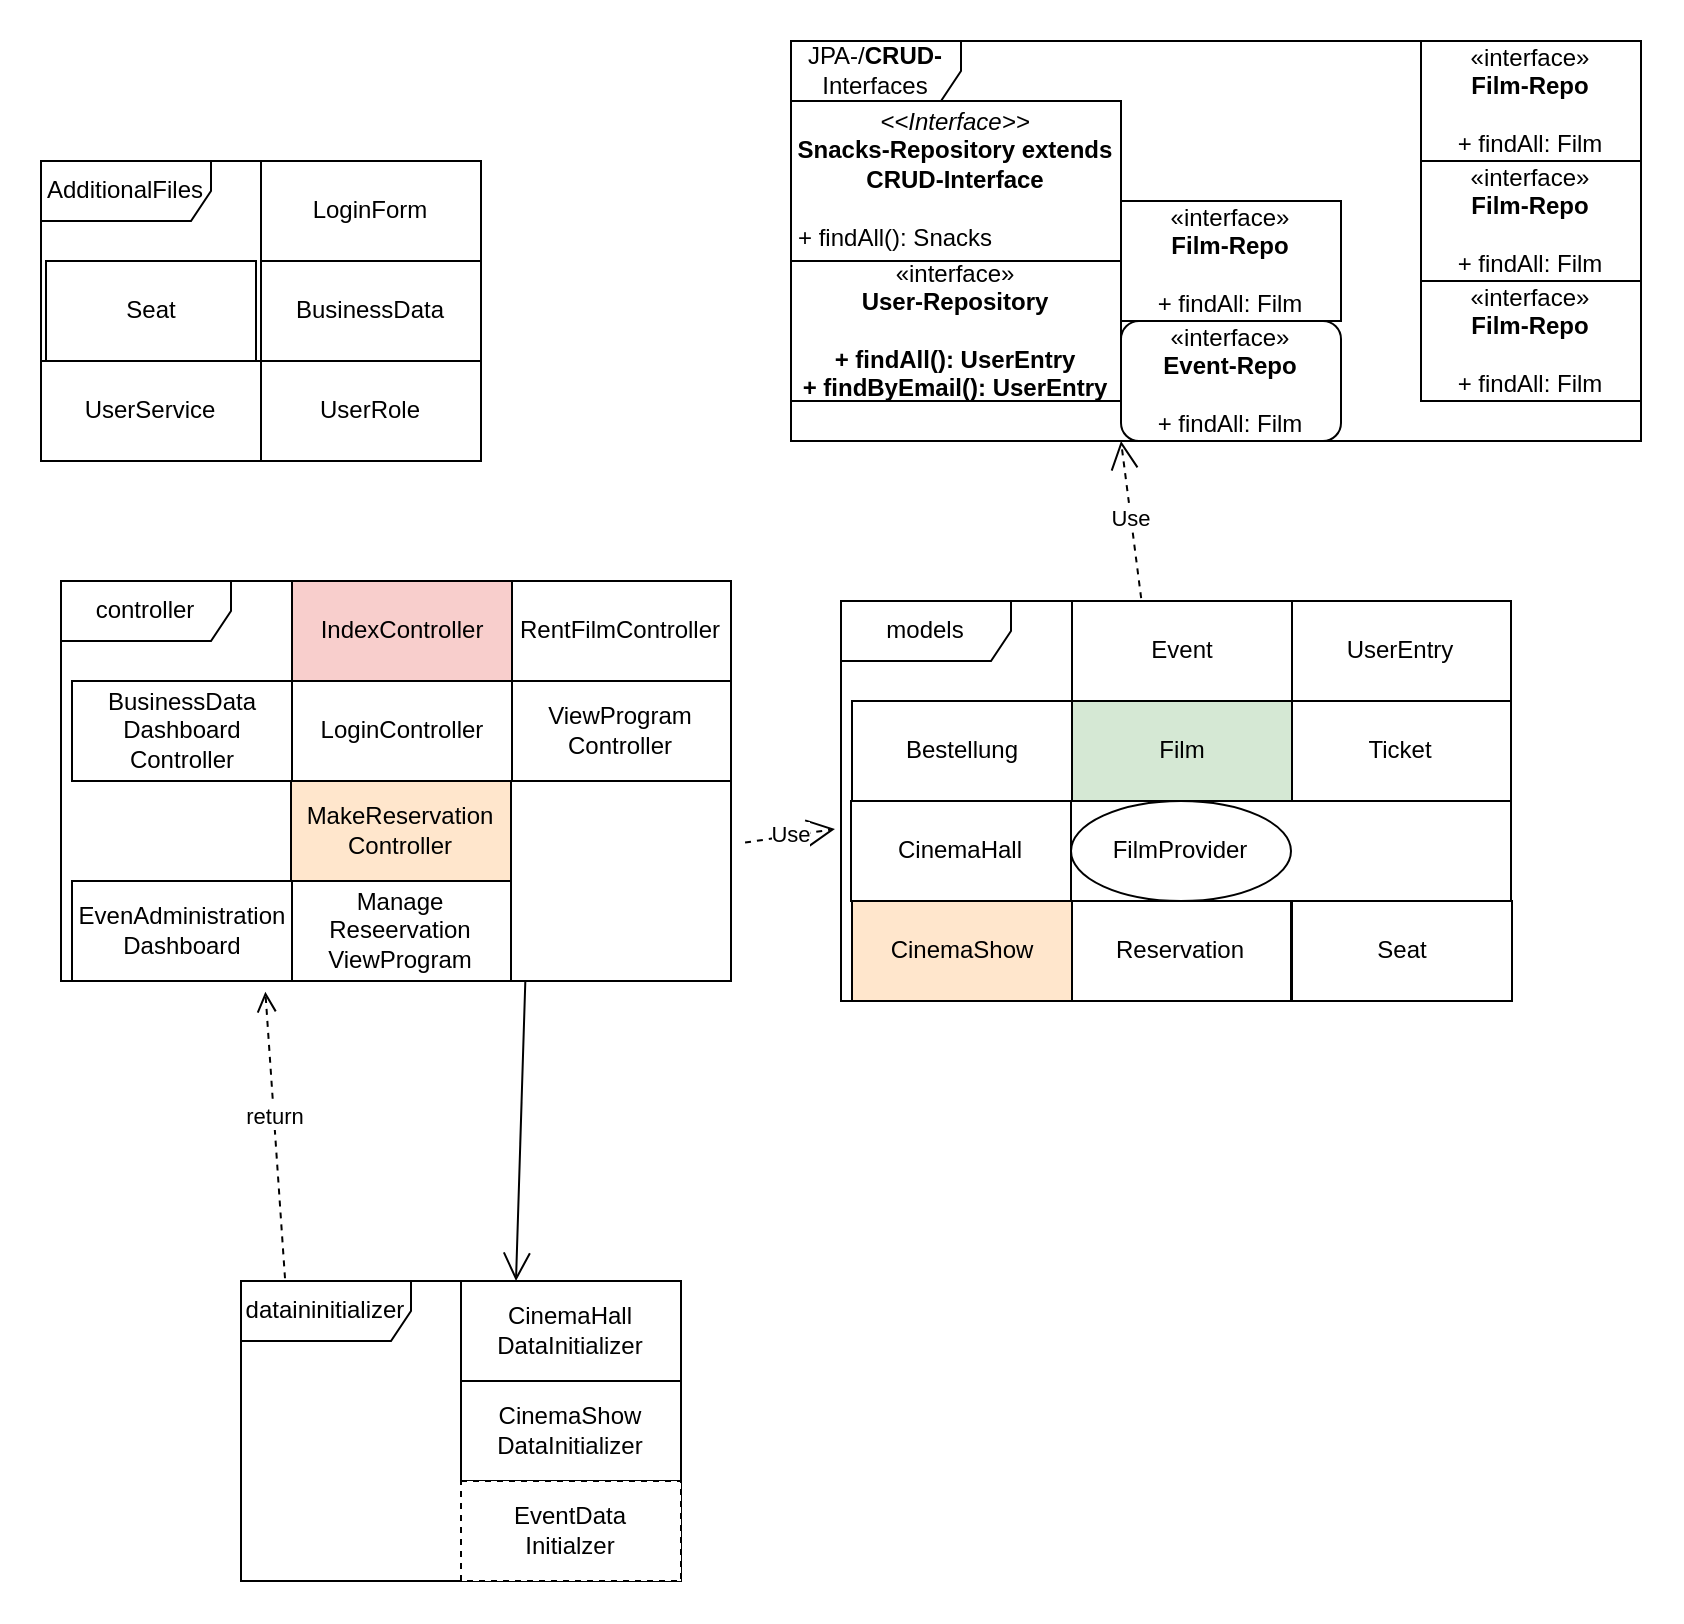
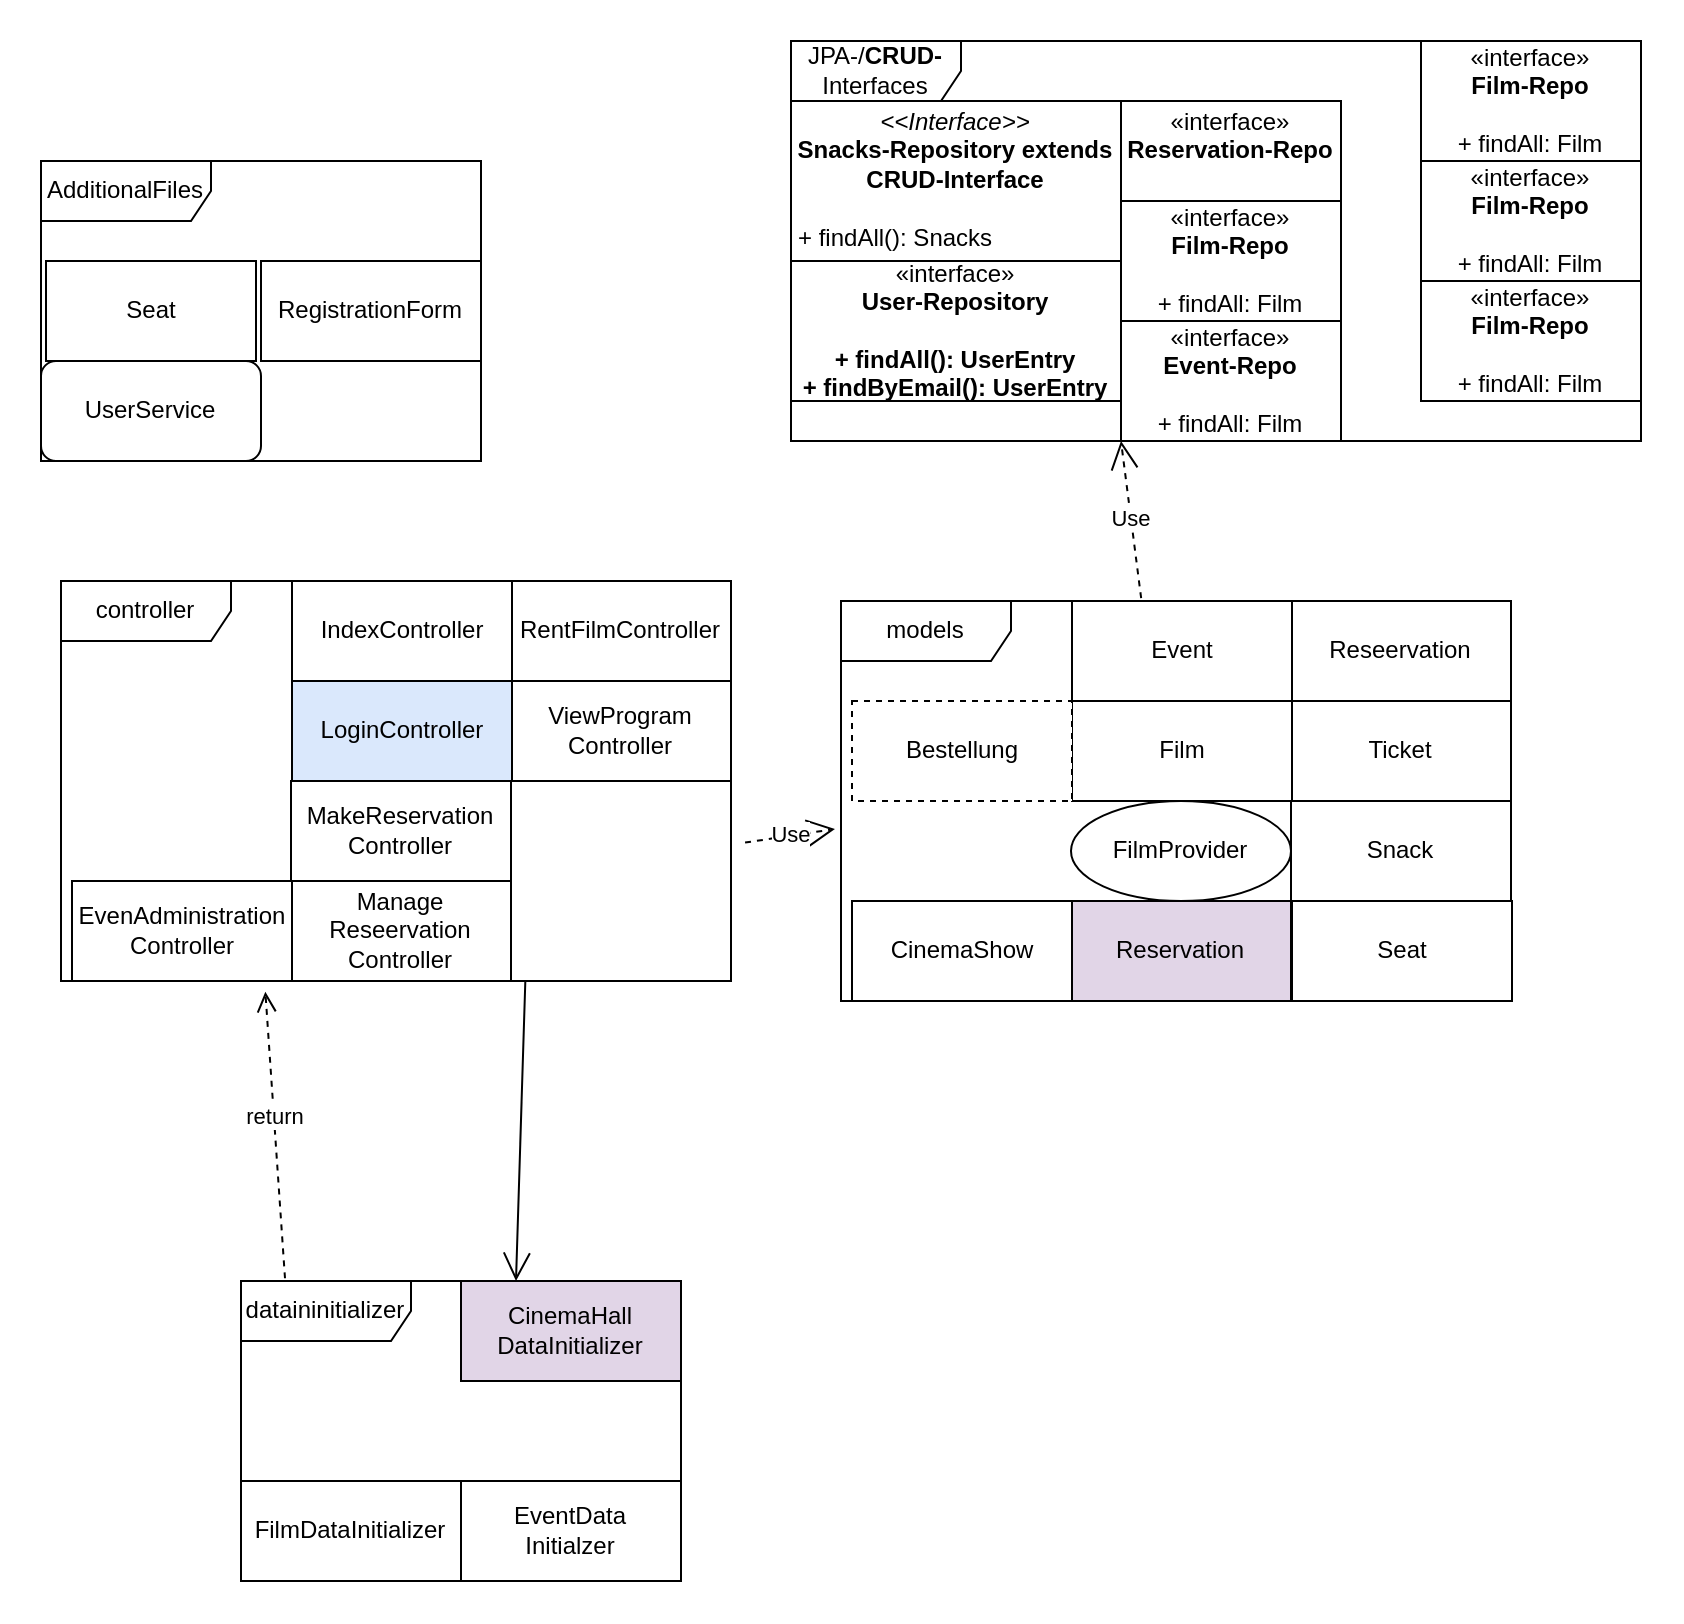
node "«interface» Reservation-Repo": added
node "LoginForm": removed
node "BusinessData": label "BusinessData" -> "RegistrationForm"
node "«interface» Event-Repo + findAll: Film": shape rounded rectangle -> rectangle
node "UserService": shape rectangle -> rounded rectangle
node "UserRole": removed
node "IndexController": fillcolor #f8cecc -> #ffffff
node "UserEntry": label "UserEntry" -> "Reseervation"
node "BusinessData Dashboard Controller": removed
node "LoginController": fillcolor #ffffff -> #dae8fc
node "Bestellung": style solid -> dashed
node "Film": fillcolor #d5e8d4 -> #ffffff
node "MakeReservation Controller": fillcolor #ffe6cc -> #ffffff
node "CinemaHall": removed
node "Snack": added
node "EvenAdministration Dashboard": label "EvenAdministration Dashboard" -> "EvenAdministration Controller"
node "Manage Reseervation ViewProgram": label "Manage Reseervation ViewProgram" -> "Manage Reseervation Controller"
node "CinemaShow": fillcolor #ffe6cc -> #ffffff
node "Reservation": fillcolor #ffffff -> #e1d5e7
node "CinemaHall DataInitializer": fillcolor #ffffff -> #e1d5e7
node "CinemaShow DataInitializer": removed
node "FilmDataInitializer": added
node "EventData Initialzer": style dashed -> solid
